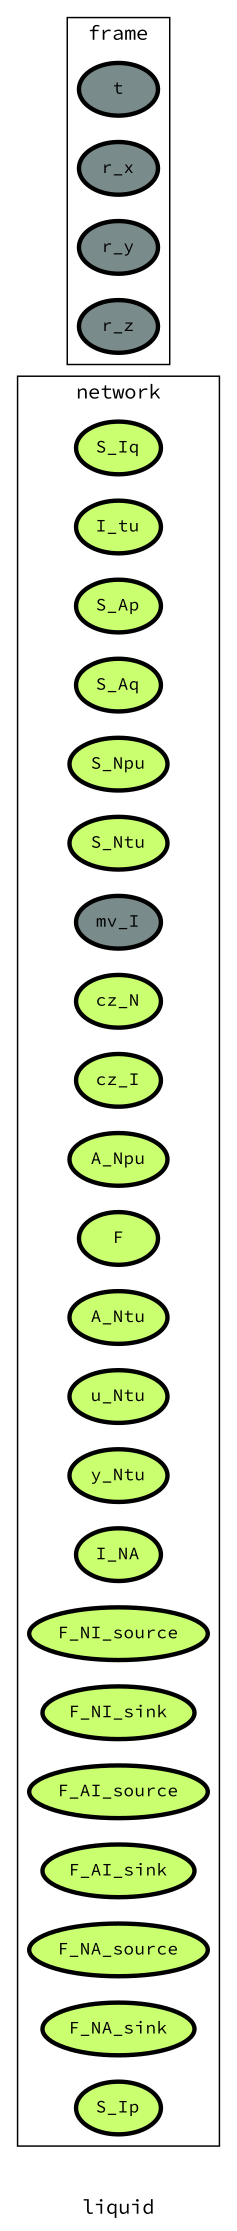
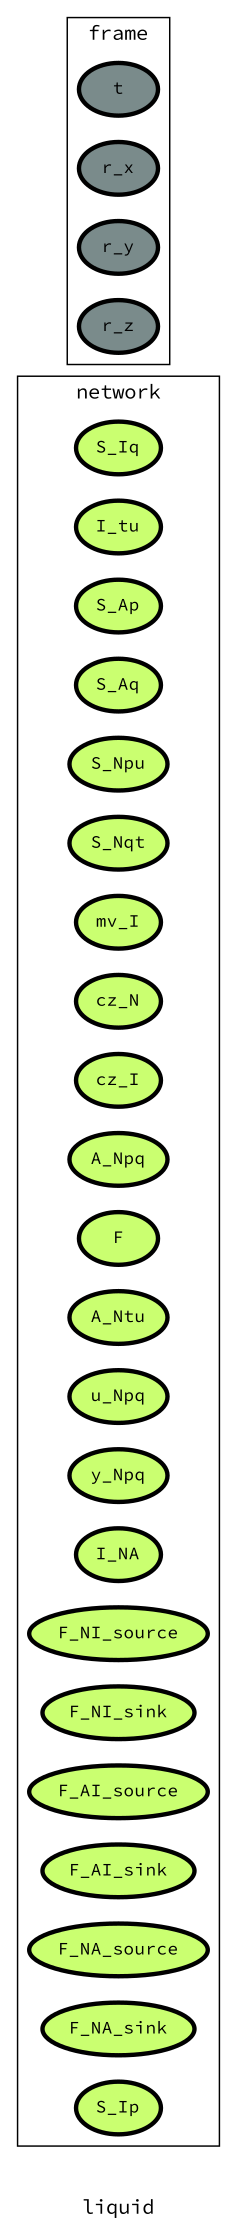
node "S_Ntu": label "S_Ntu" -> "S_Nqt"
node "mv_I": fillcolor lightcyan4 -> darkolivegreen1
node "A_Npu": label "A_Npu" -> "A_Npq"
node "u_Ntu": label "u_Ntu" -> "u_Npq"
node "y_Ntu": label "y_Ntu" -> "y_Npq"
